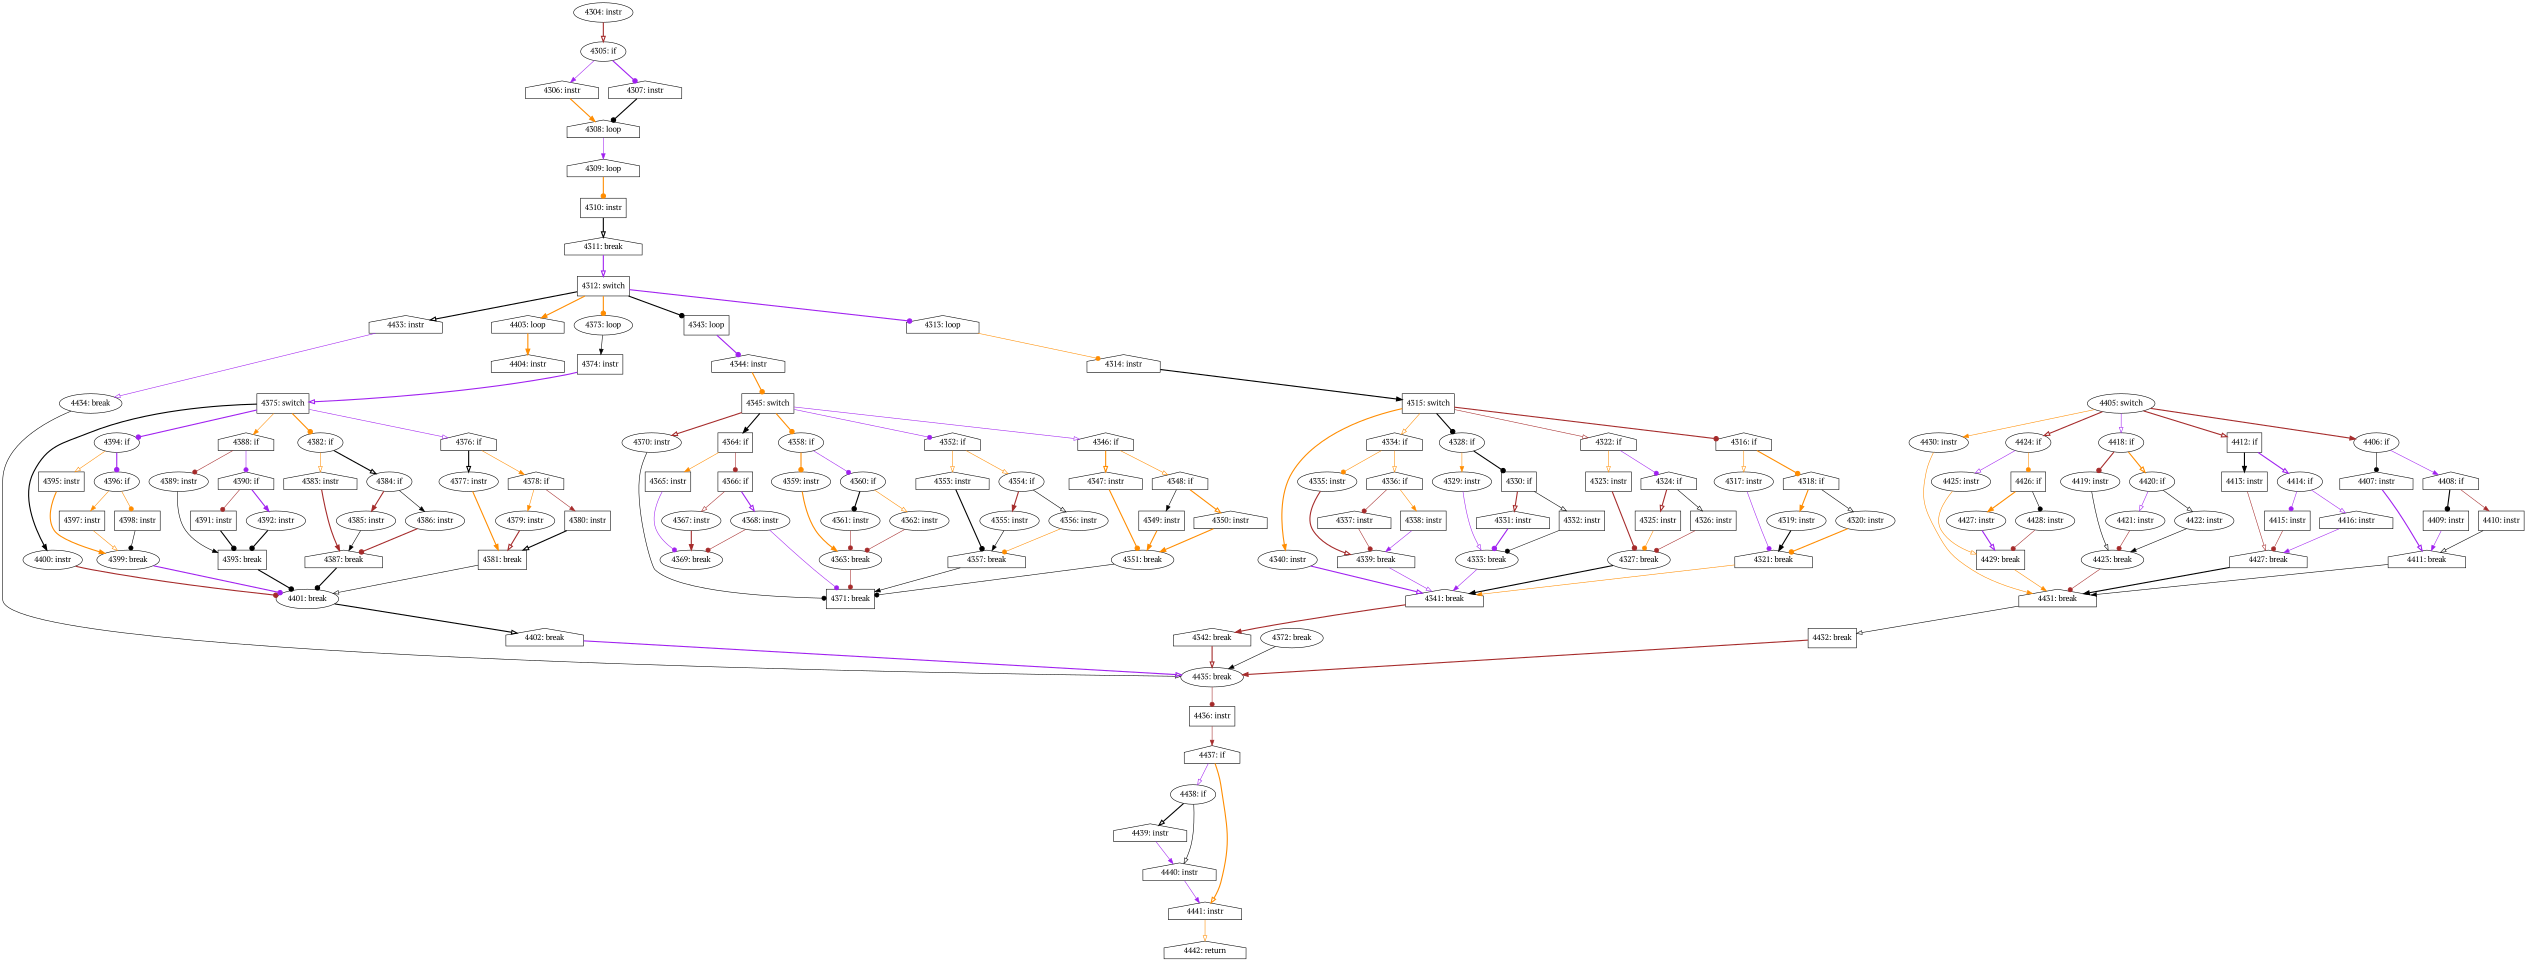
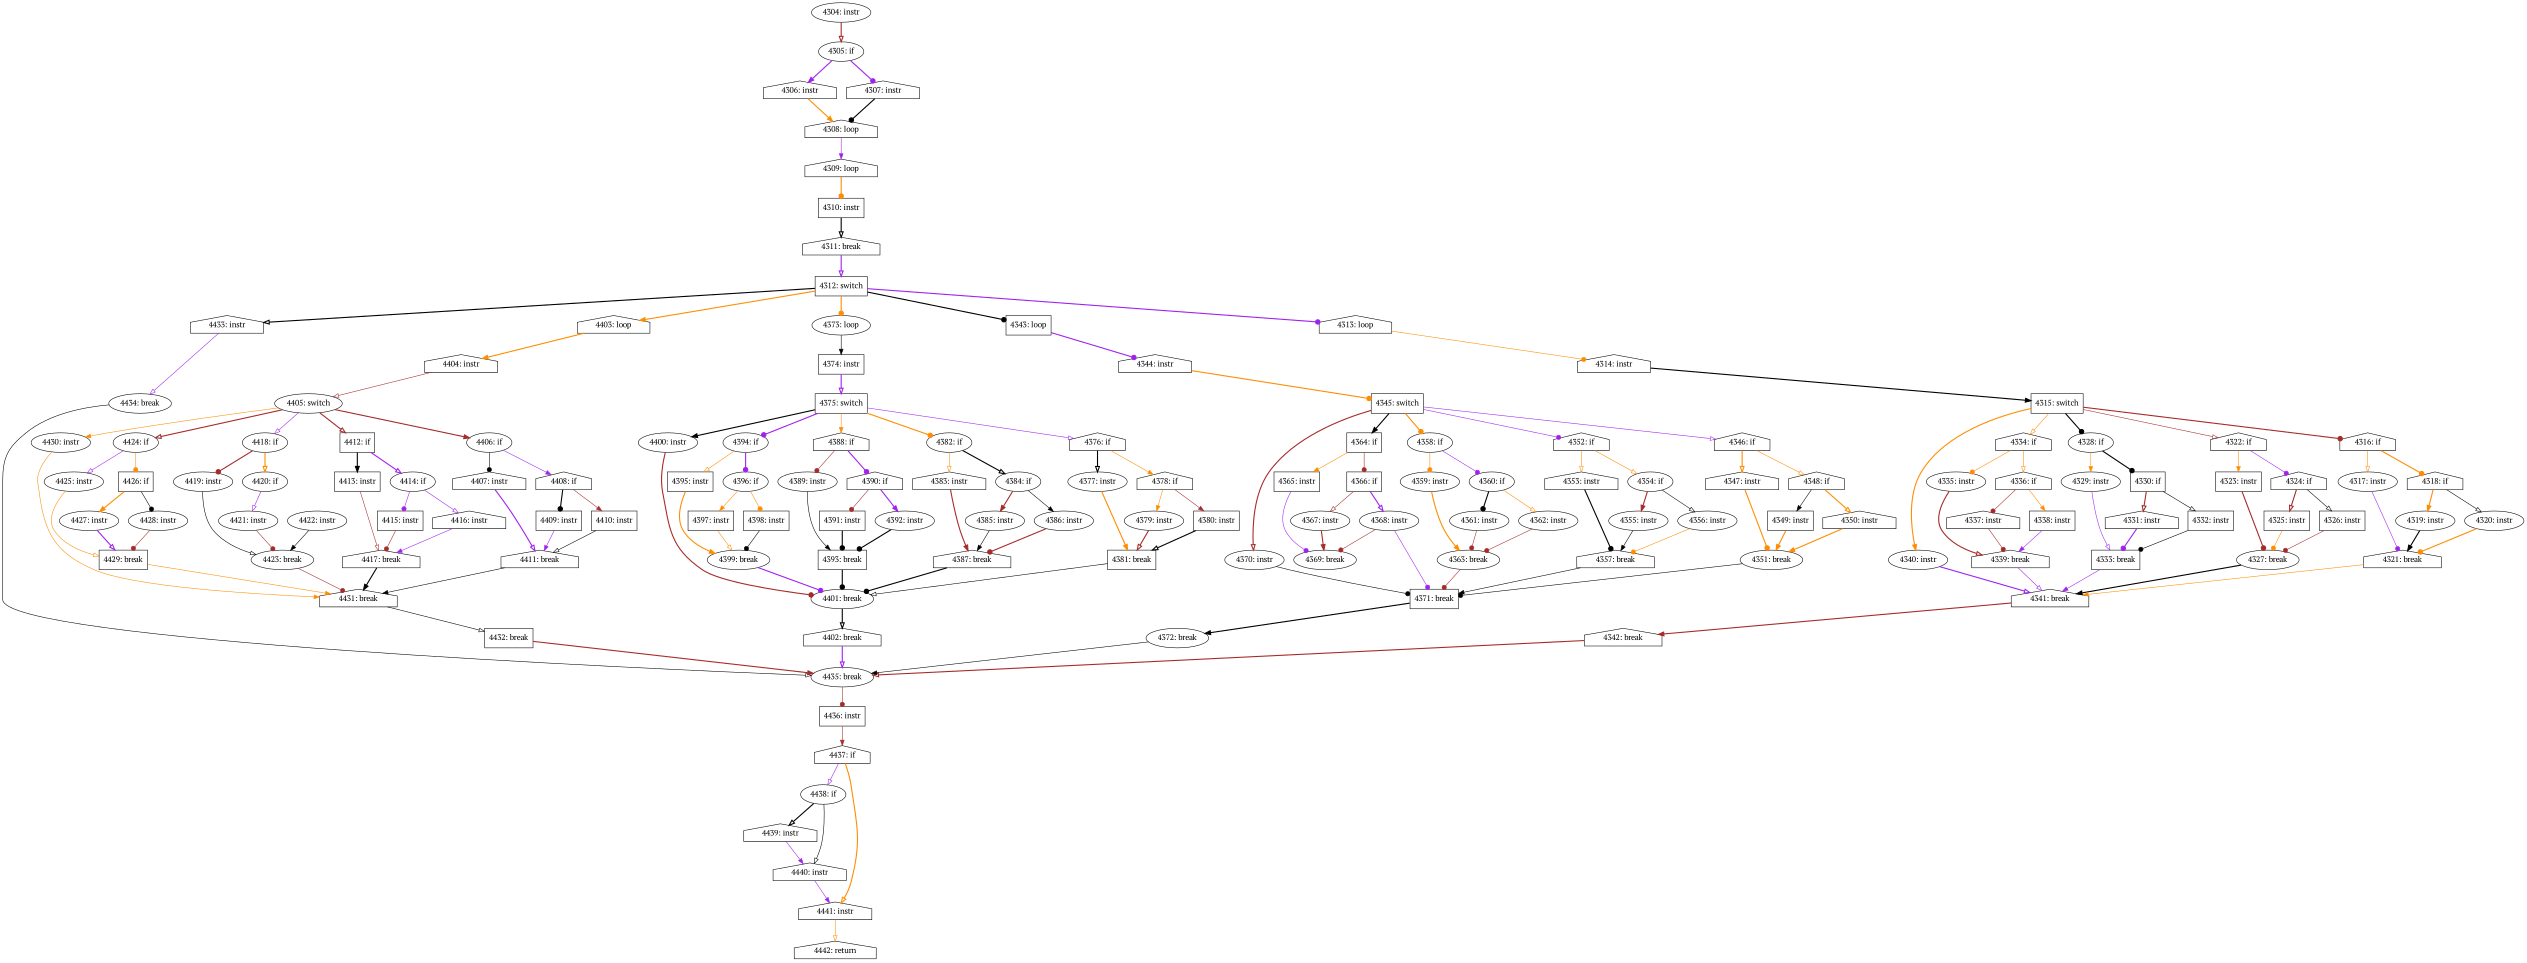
edge "4305: if" -> "4306: instr": style solid -> bold
edge "4404: instr" -> "4405: switch": added
edge "4322: if" -> "4323: instr": arrowhead onormal -> normal
edge "4388: if" -> "4390: if": style solid -> bold
edge "4358: if" -> "4359: instr": style bold -> solid
edge "4420: if" -> "4422: instr": removed
node "4333: break": shape ellipse -> box
node "4427: break": label "4427: break" -> "4417: break"
edge "4371: break" -> "4372: break": added
